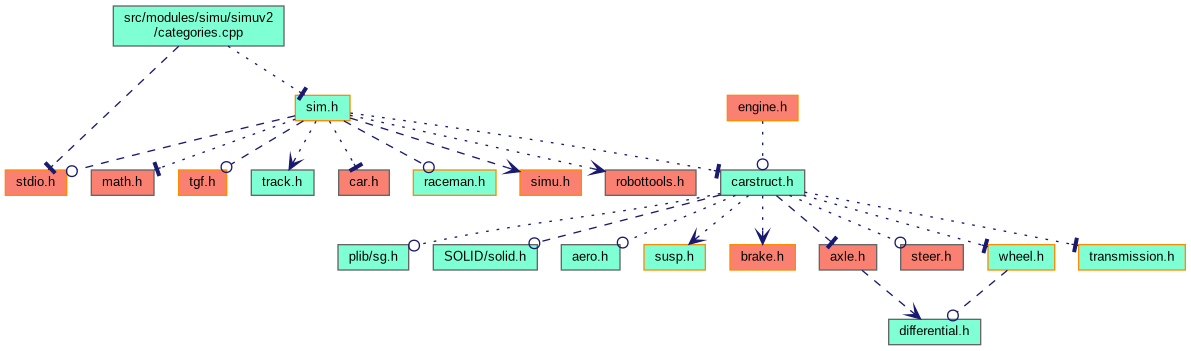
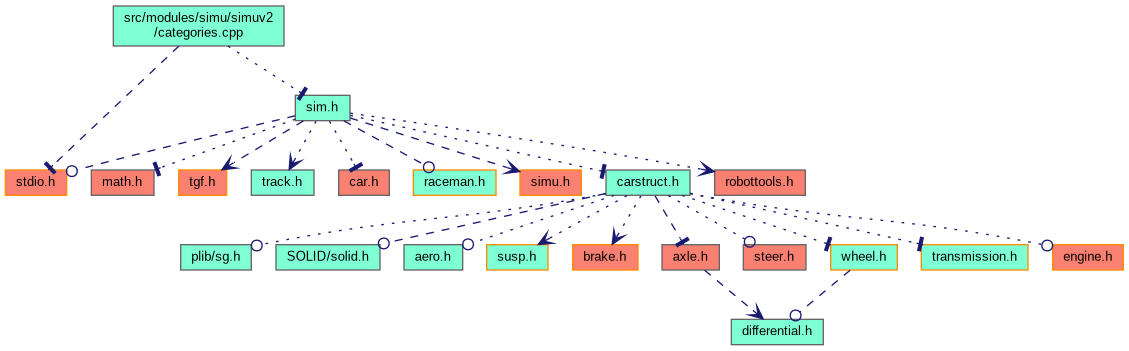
node "sim.h": color darkorange -> gray40
edge "engine.h" -> "carstruct.h": reversed
edge "sim.h" -> "tgf.h": arrowhead odot -> vee
